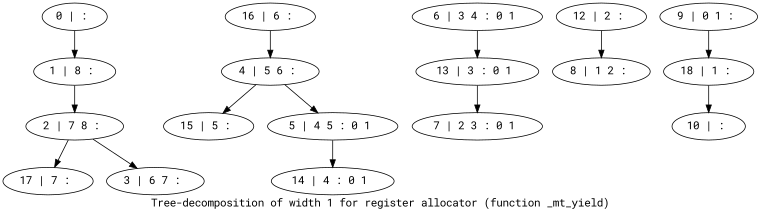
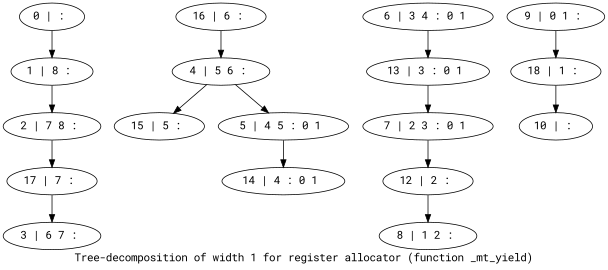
edge "7 | 2 3 : 0 1" -> "12 | 2 :": added
edge "2 | 7 8 :" -> "3 | 6 7 :": now "17 | 7 :" -> "3 | 6 7 :"
